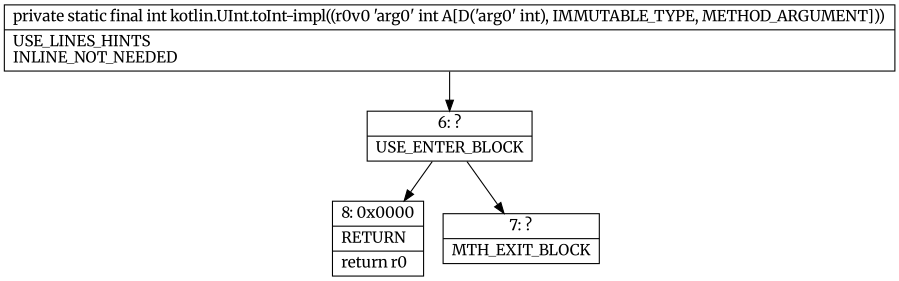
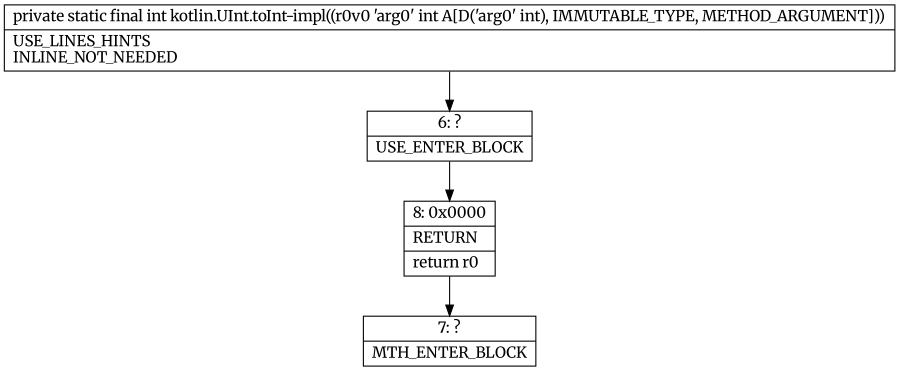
edge "6: ?" -> "7: ?": now "8: 0x0000" -> "7: ?"
node "7: ?": text "MTH_EXIT_BLOCK" -> "MTH_ENTER_BLOCK"
